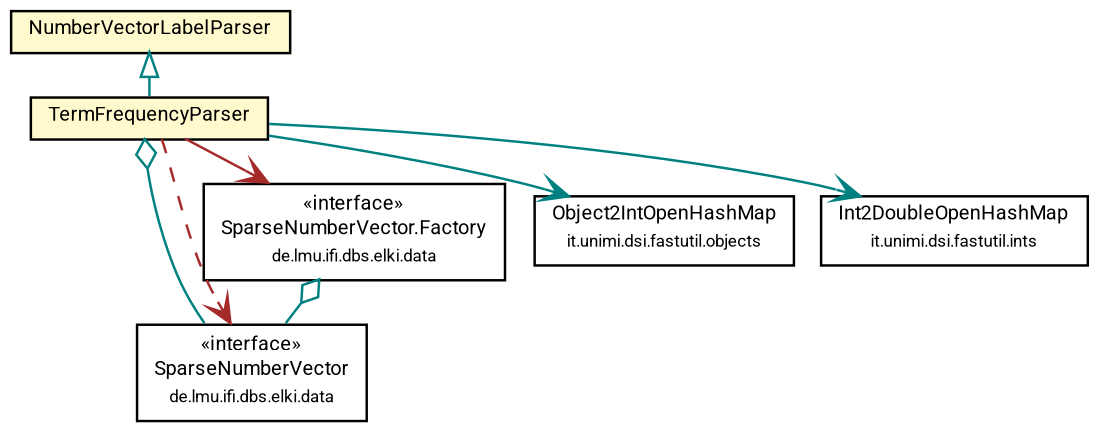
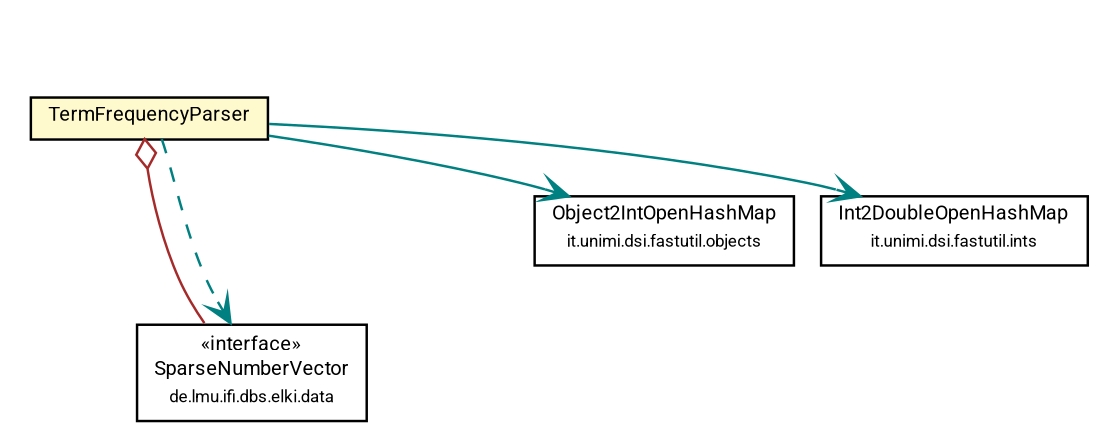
node "NumberVectorLabelParser": removed
edge "TermFrequencyParser" -> "SparseNumberVector": color brown -> teal
node "SparseNumberVector.Factory": removed
edge "SparseNumberVector" -> "TermFrequencyParser": color teal -> brown
